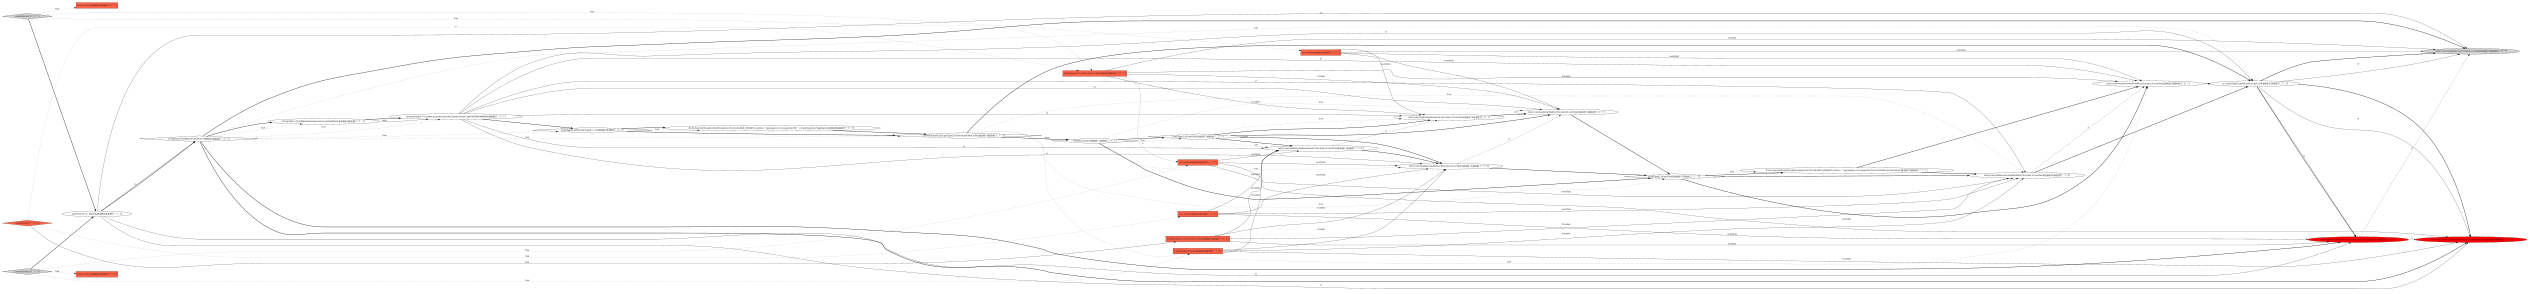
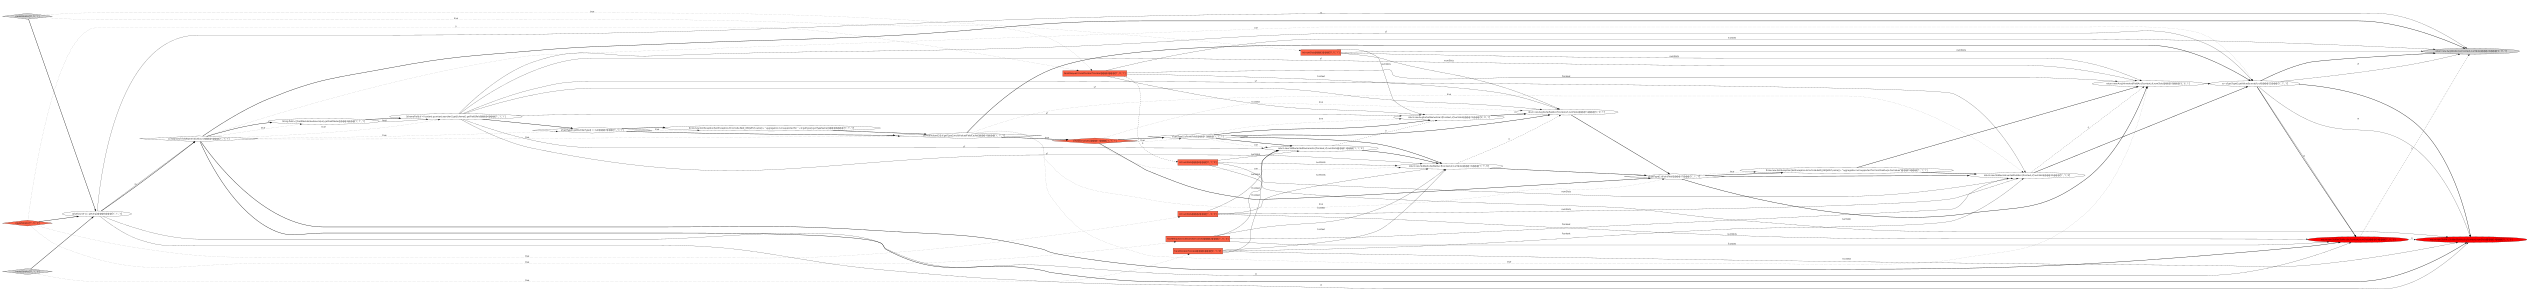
node "long numDocs@@@2@@@['0', '0', '1']": removed
node "sf.hasDocValues()@@@11@@@['1', '1', '1']": fillcolor white -> tomato
edge "createSlotAcc['1', '0', '0']" -> "ValueSource vs = getArg()@@@3@@@['1', '1', '1']": added
edge "createSlotAcc['0', '1', '0']" -> "int numSlots@@@2@@@['0', '1', '0']": removed, label "true"
edge "createSlotAcc['1', '0', '0']" -> "FacetRequest.FacetContext fcontext@@@2@@@['1', '0', '0']": style solid -> dotted
node "long numDocs@@@2@@@['0', '1', '0']": removed
